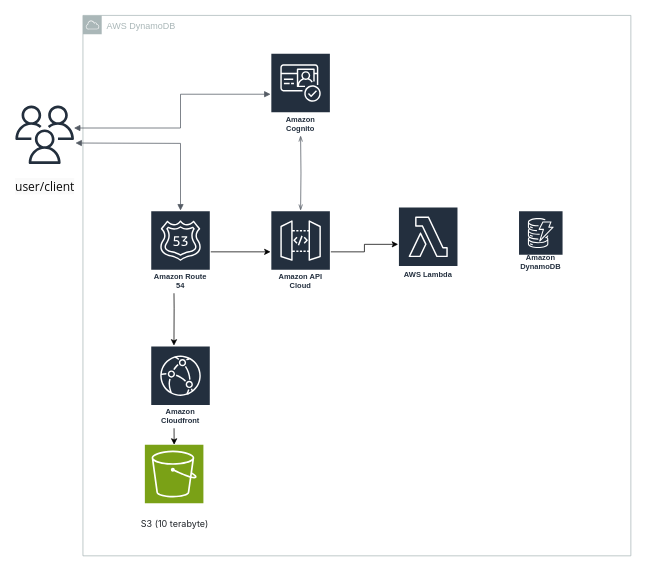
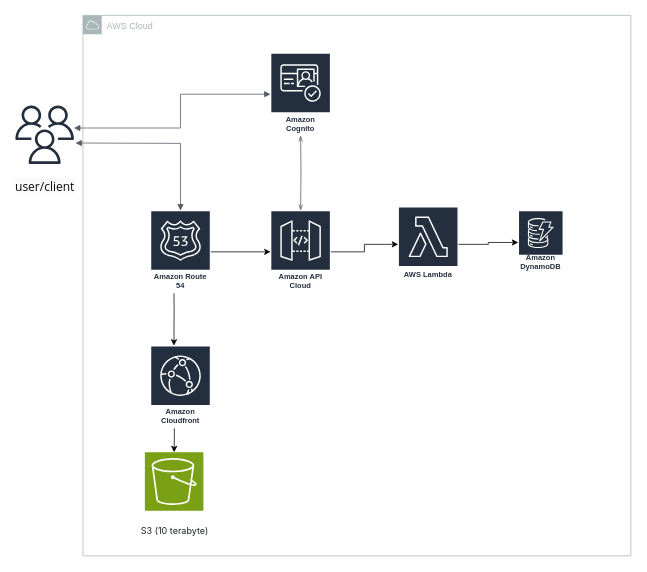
node "AWS DynamoDB": label "AWS DynamoDB" -> "AWS Cloud"
edge "AWS Lambda" -> "Amazon DynamoDB": added
node "S3 (10 terabyte)": moved (174, 474) -> (174, 481)
